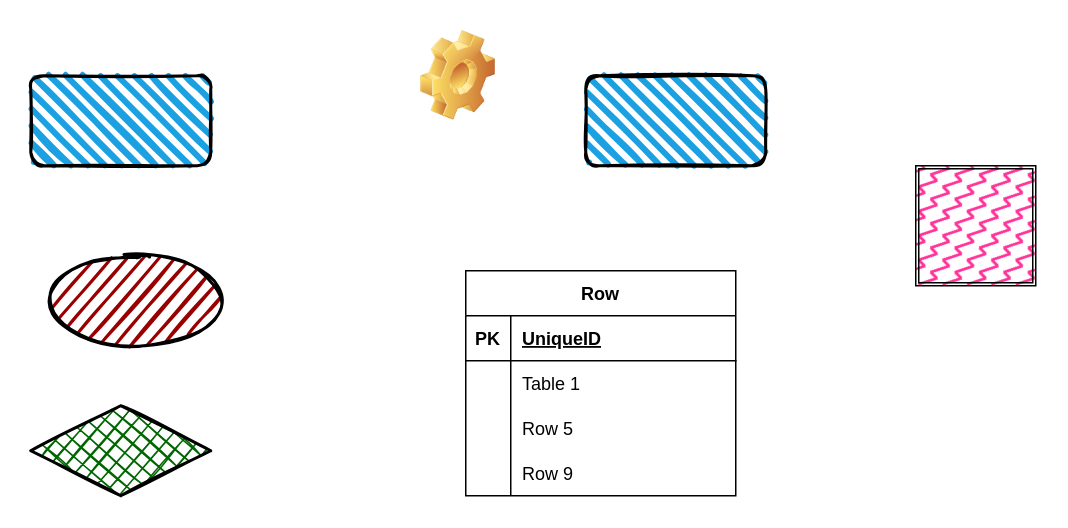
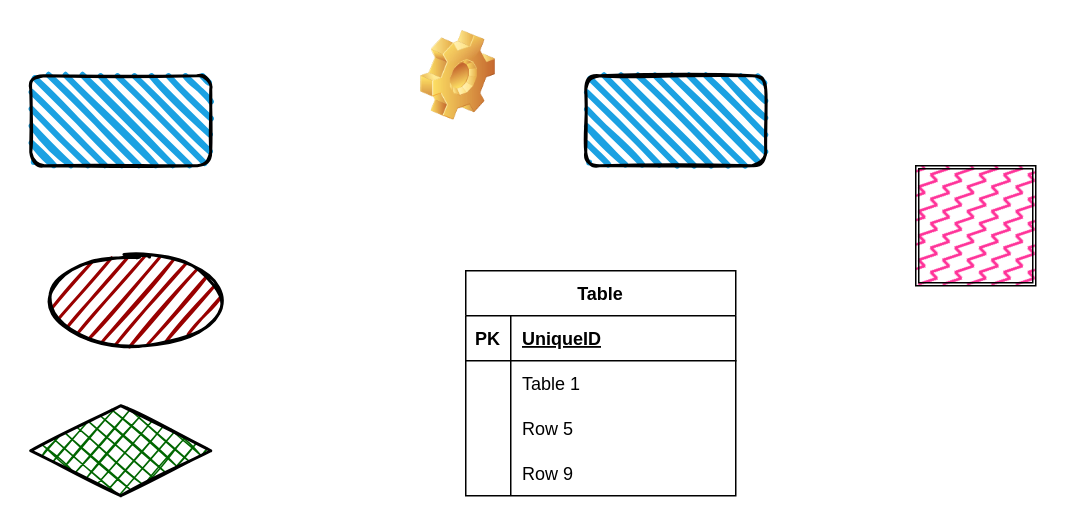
node "Row": label "Row" -> "Table"
